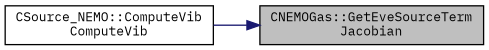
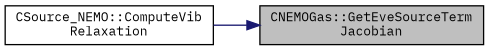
node "CSource_NEMO::ComputeVib ComputeVib": label "CSource_NEMO::ComputeVib ComputeVib" -> "CSource_NEMO::ComputeVib Relaxation"
